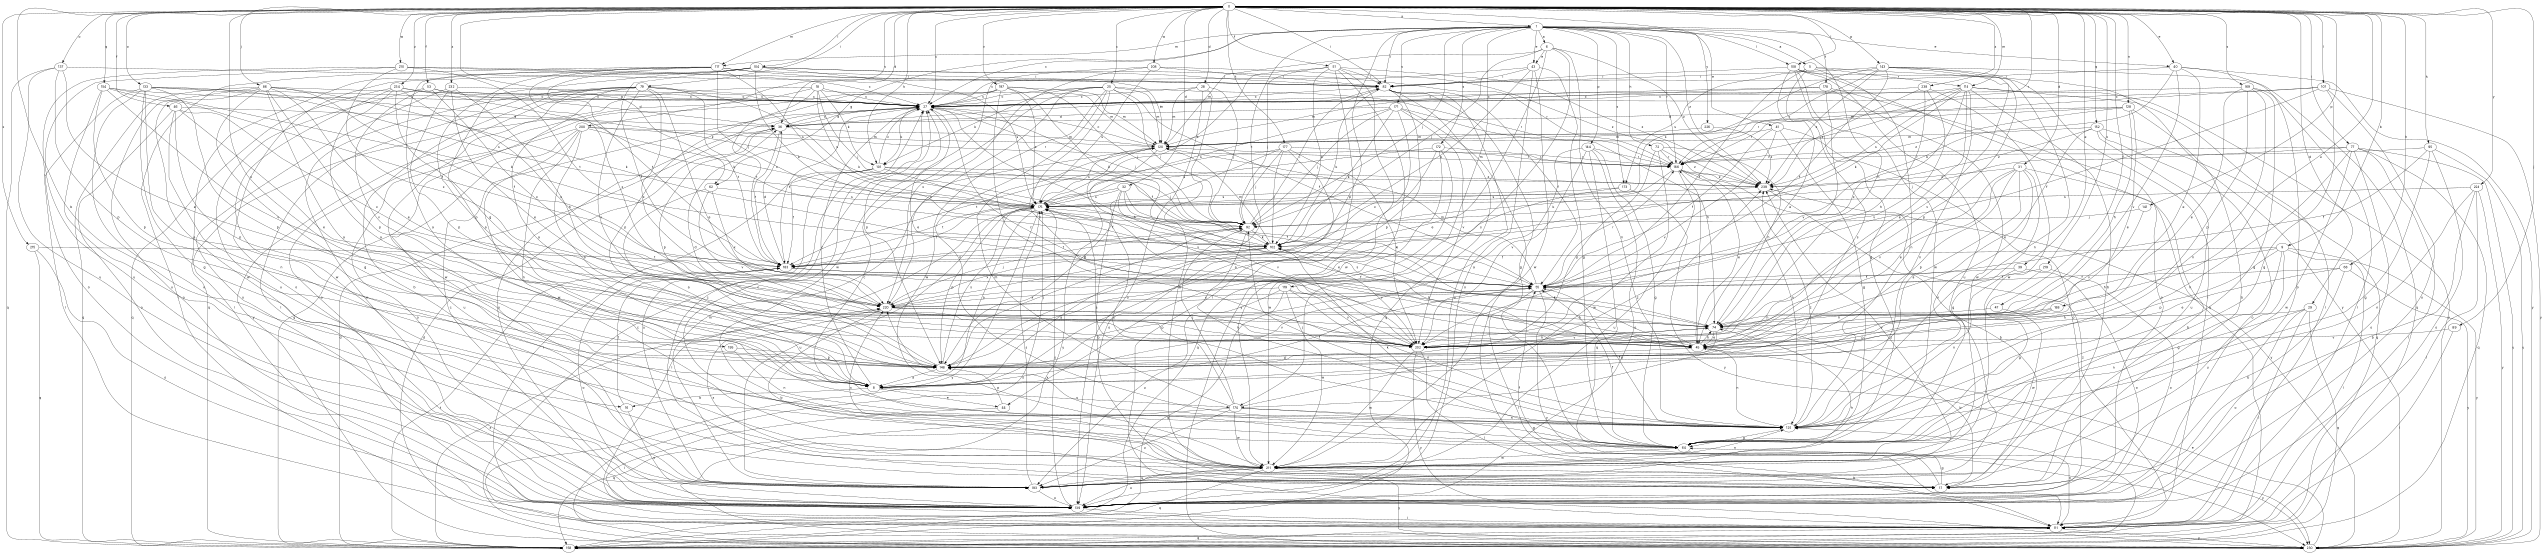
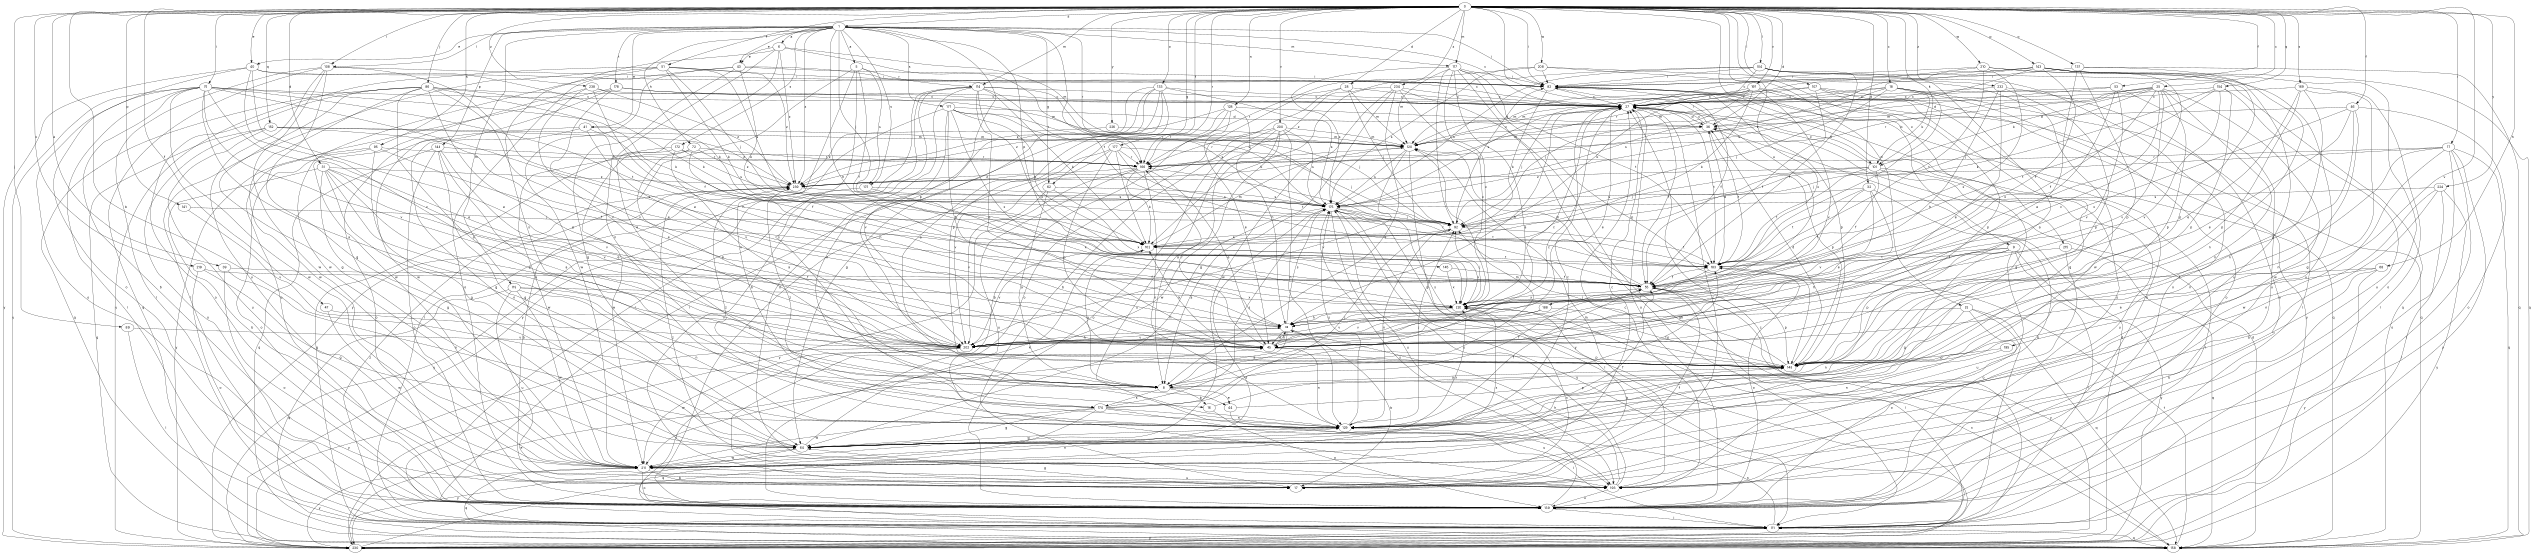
edge "0" -> "27": now "0" -> "18"
node "145": added
edge "234" -> "202": now "234" -> "64"
